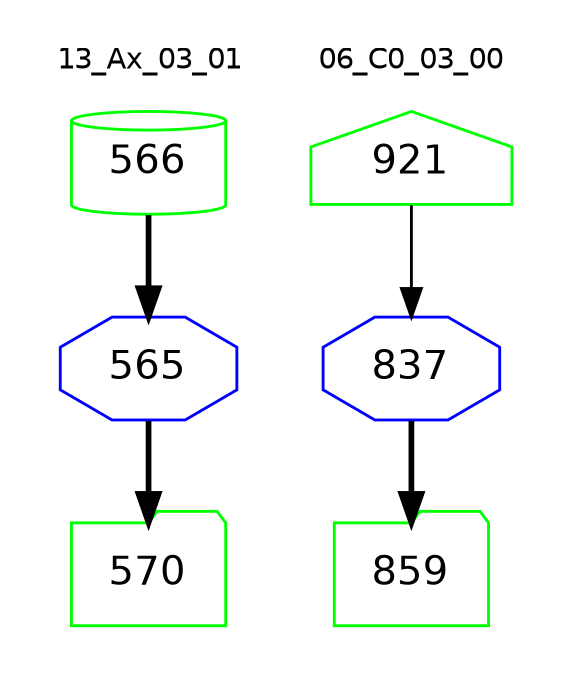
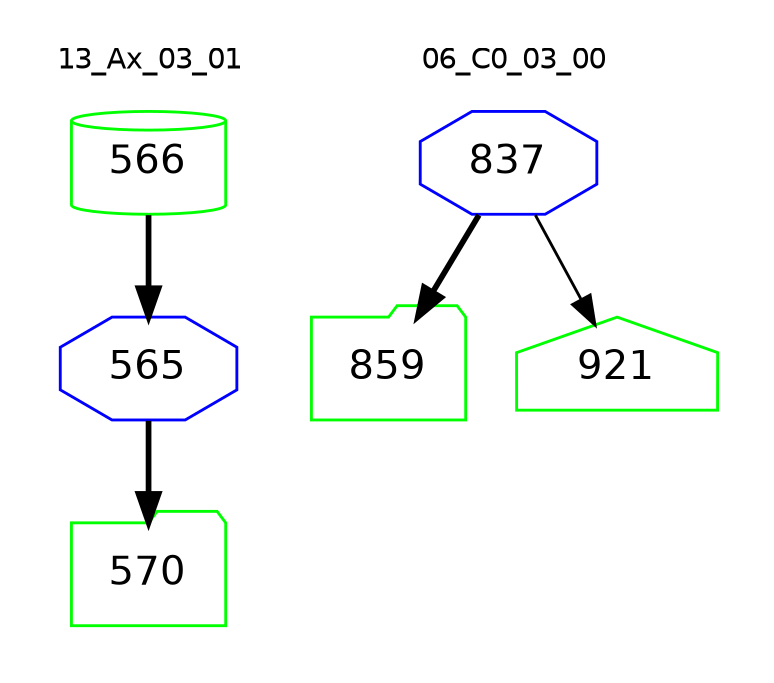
edge "921" -> "837": reversed
